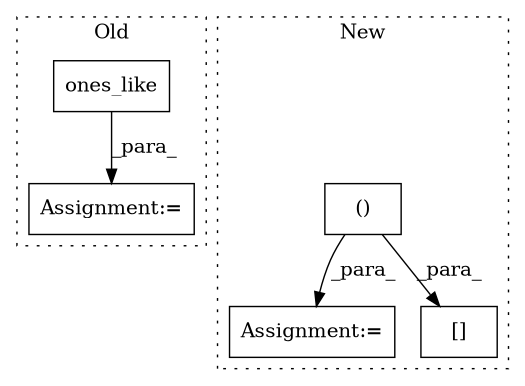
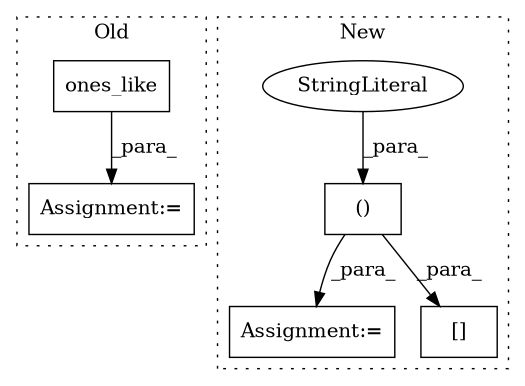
node "StringLiteral": added
